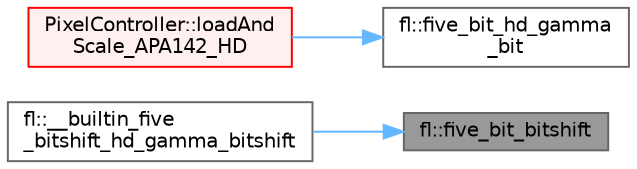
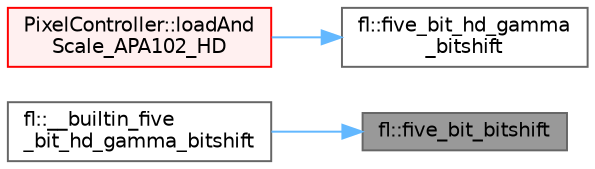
node "PixelController::loadAnd Scale_APA142_HD": label "PixelController::loadAnd Scale_APA142_HD" -> "PixelController::loadAnd Scale_APA102_HD"
node "fl::five_bit_hd_gamma _bit": label "fl::five_bit_hd_gamma _bit" -> "fl::five_bit_hd_gamma _bitshift"
node "fl::__builtin_five _bitshift_hd_gamma_bitshift": label "fl::__builtin_five _bitshift_hd_gamma_bitshift" -> "fl::__builtin_five _bit_hd_gamma_bitshift"
